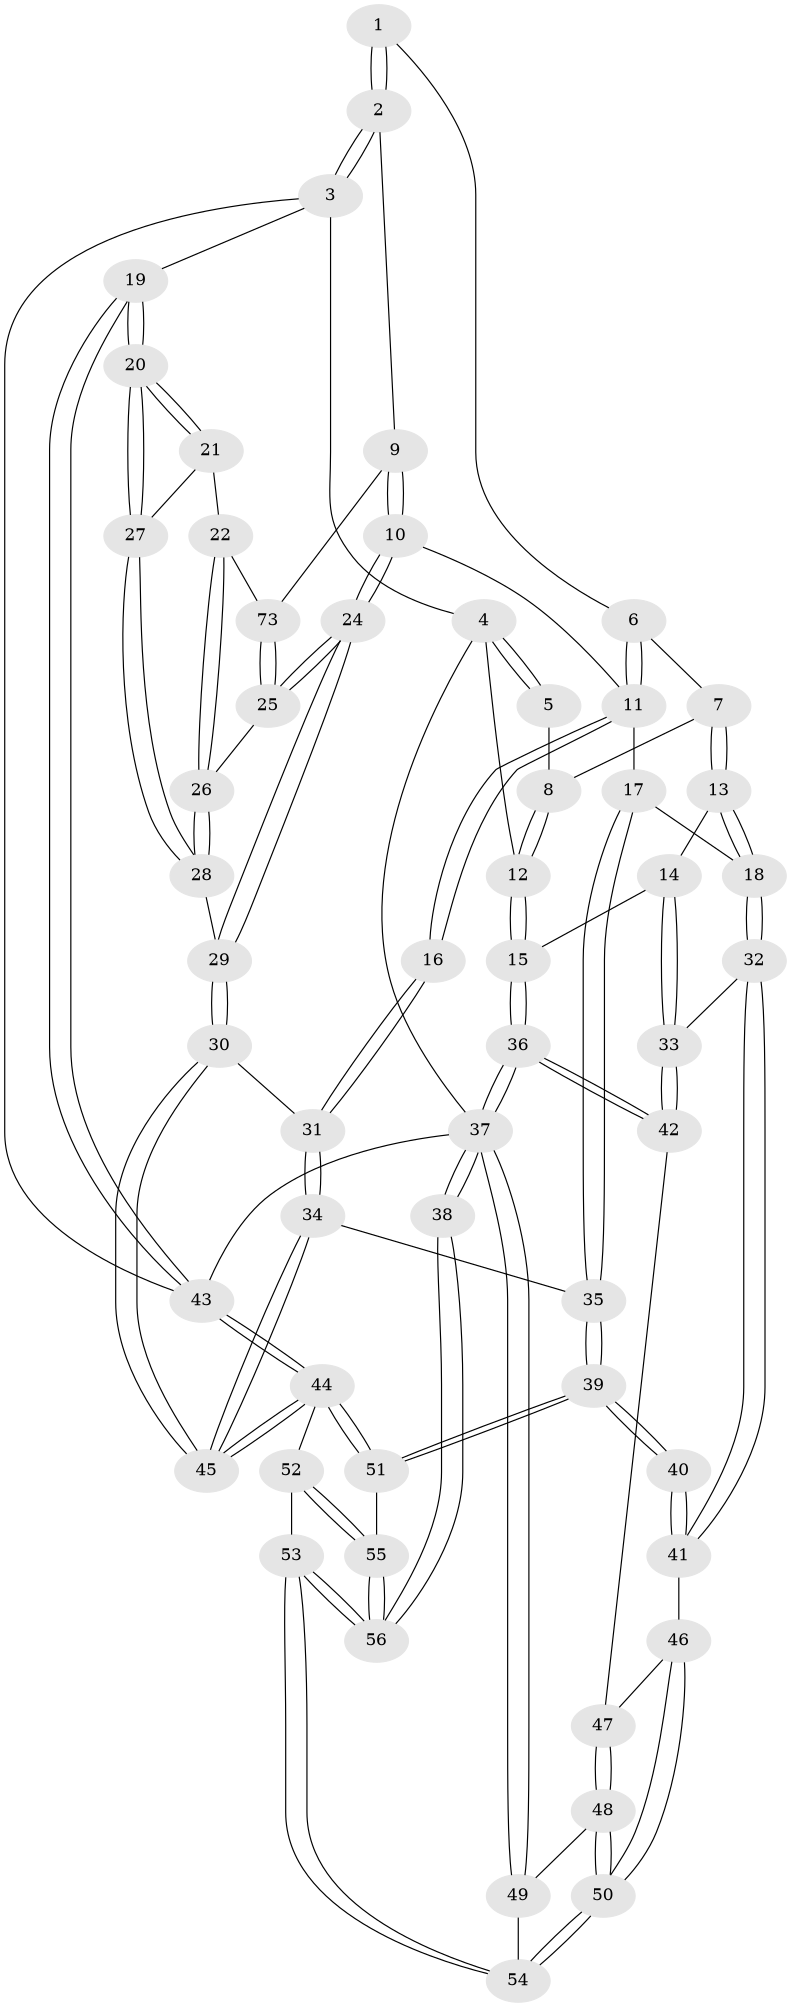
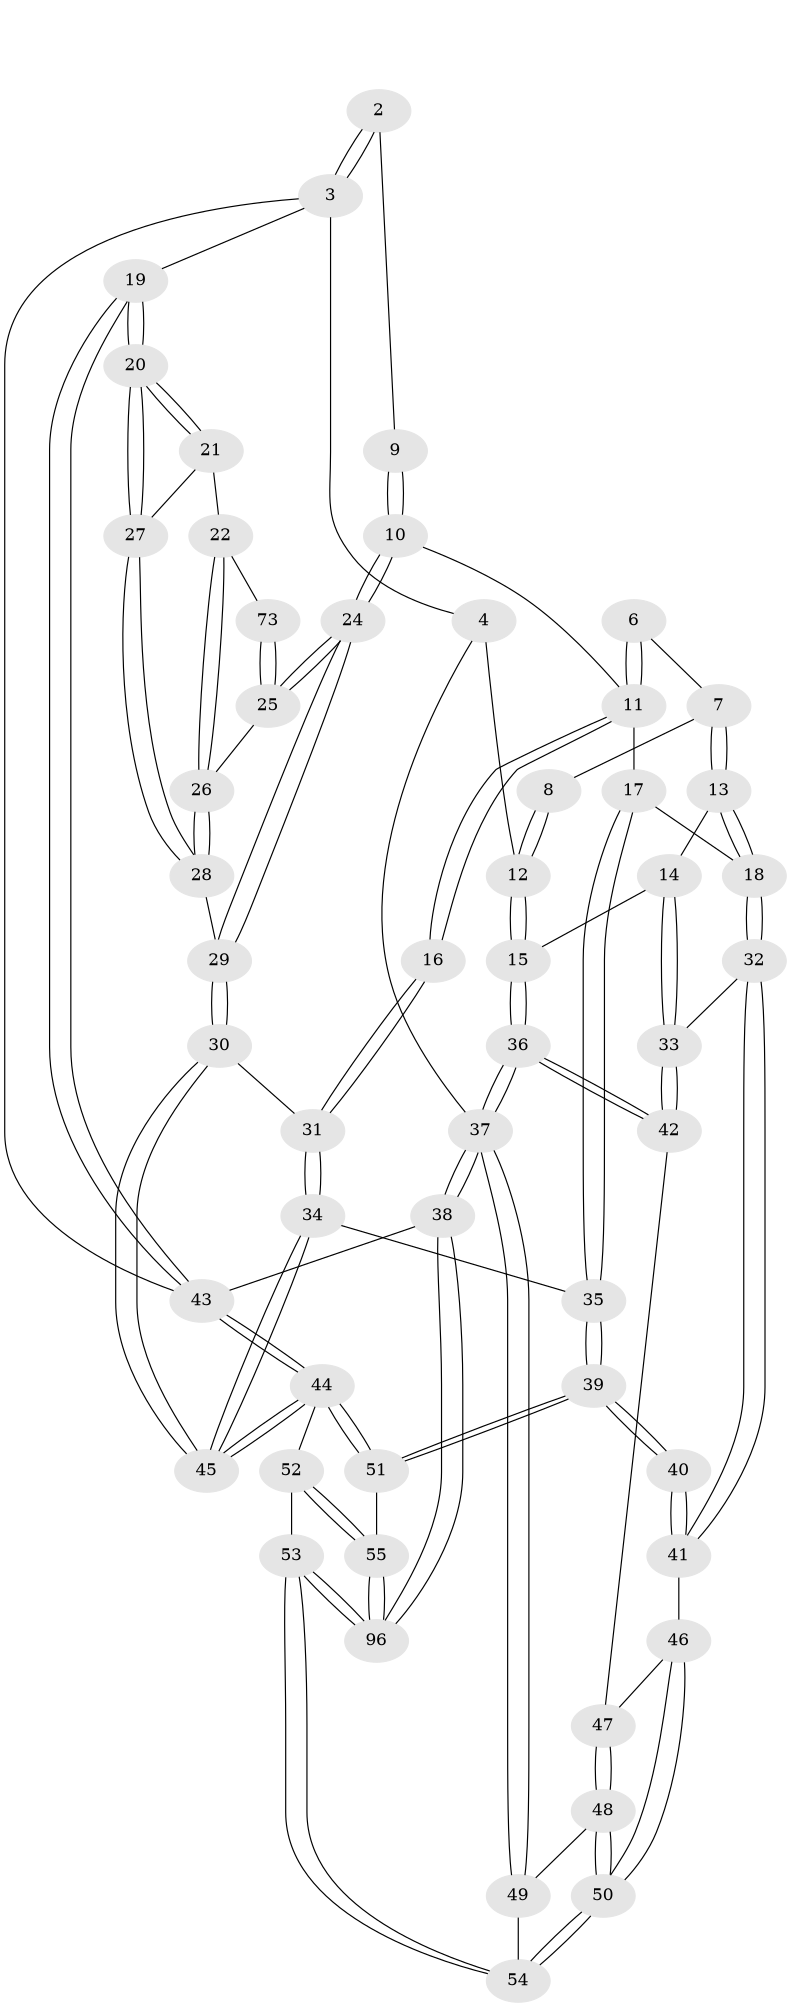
node "1": removed
edge "9" -- "73": removed
node "5": removed
edge "37" -- "43": now "38" -- "43"
node "56": label "56" -> "96"
